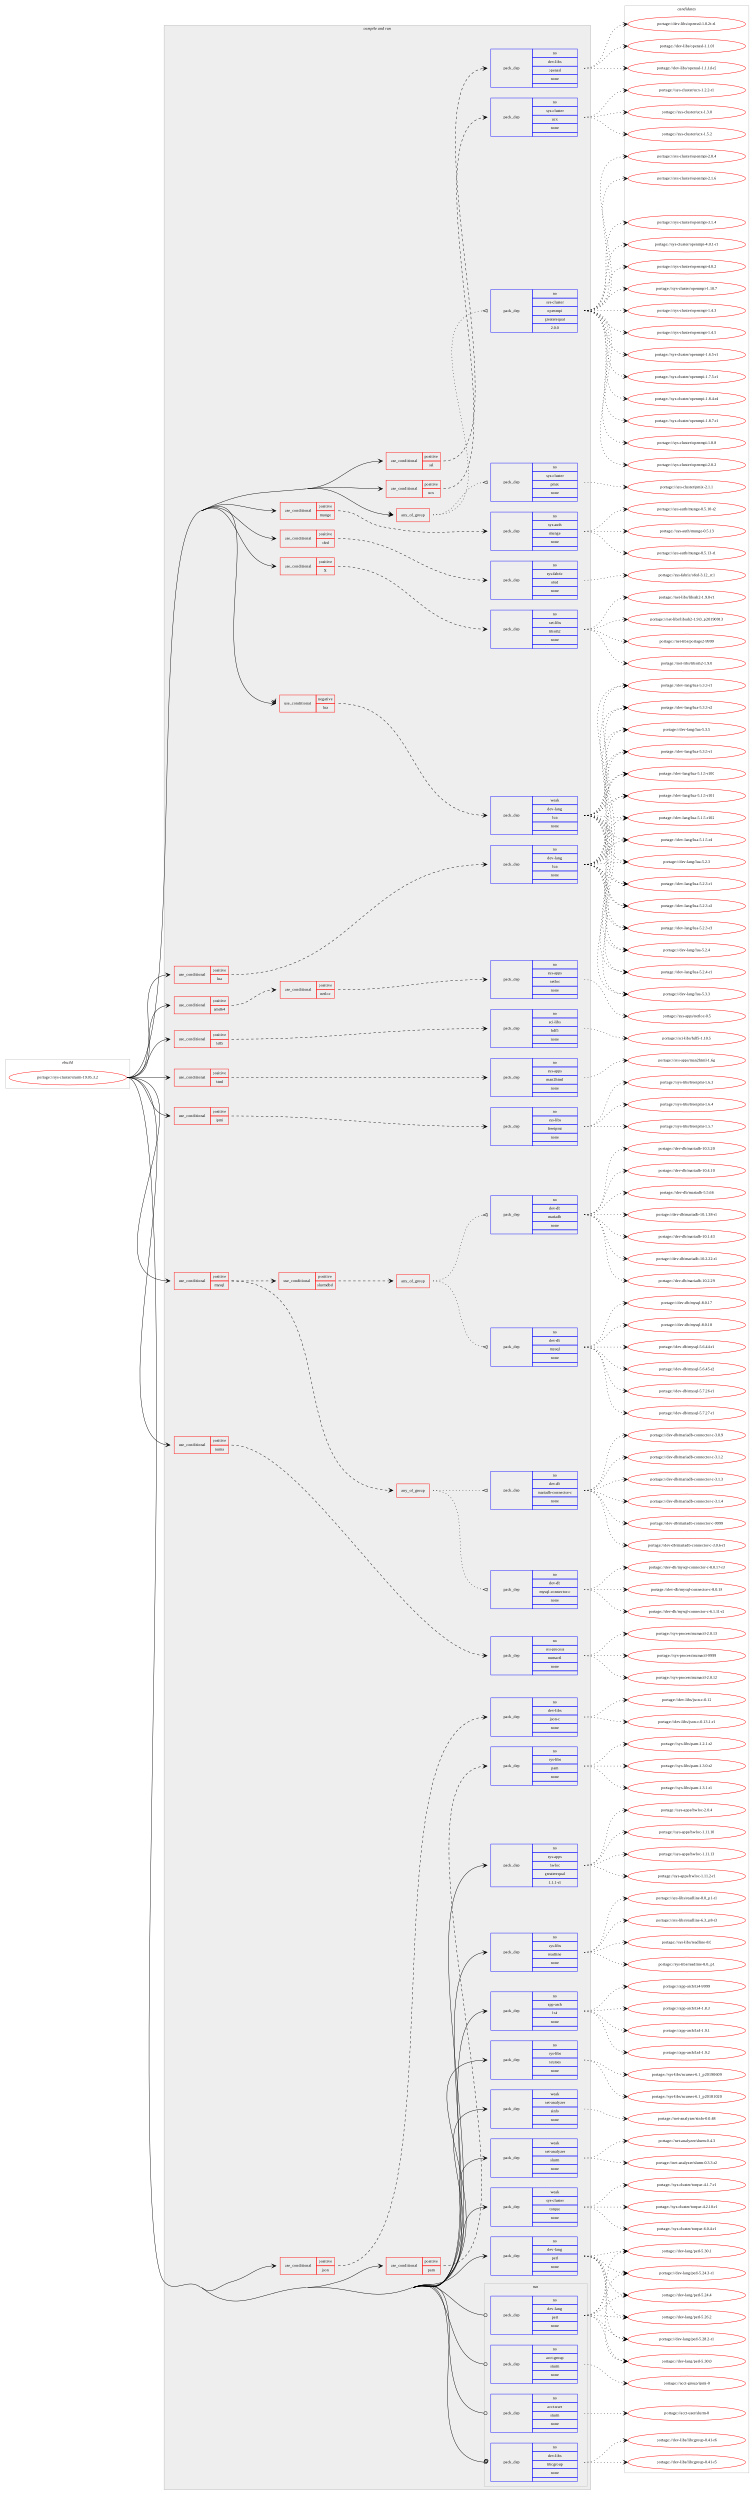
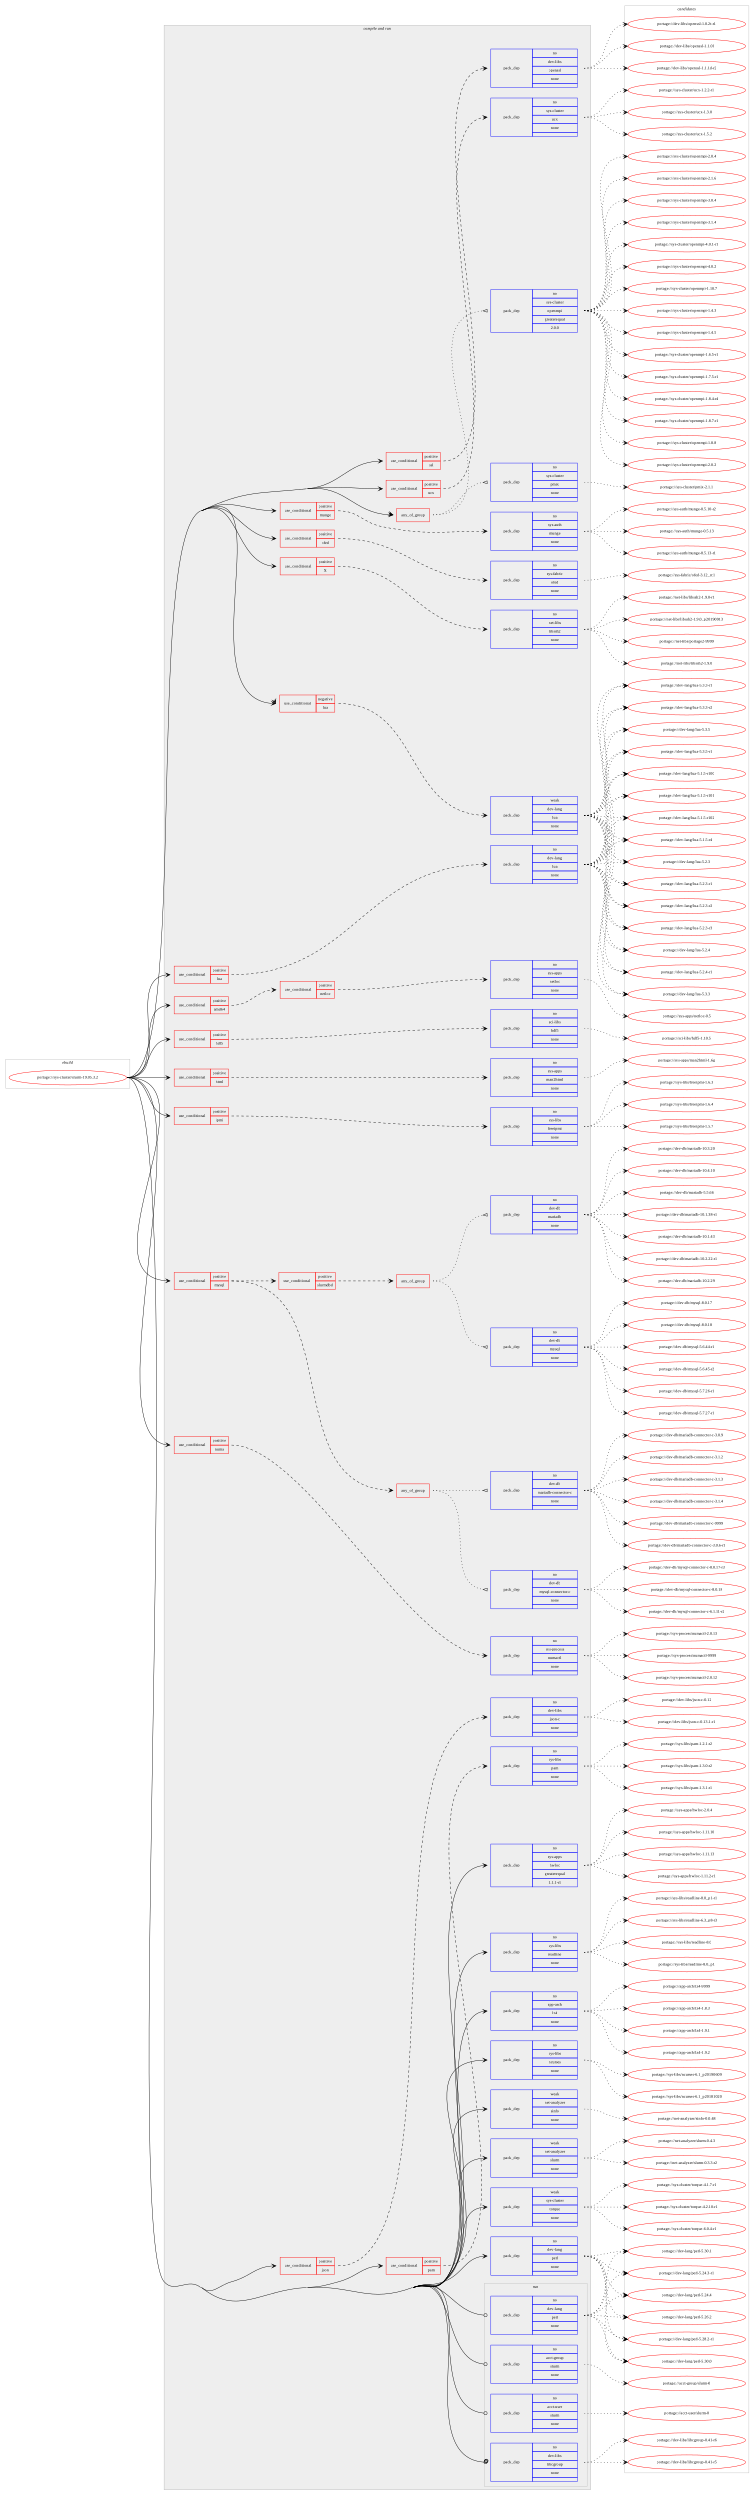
node "portage://sys-cluster/openmpi-3.0.4": added
node "portage://acct-group/ipmi-0": label "portage://acct-group/ipmi-0" -> "portage://acct-group/slurm-0"
